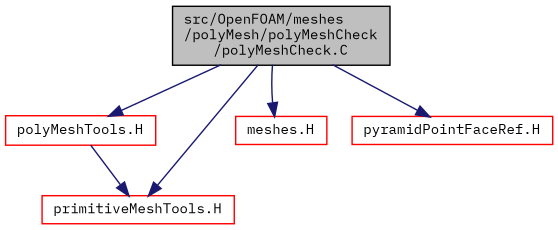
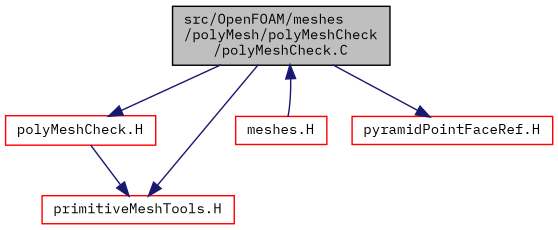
edge "src/OpenFOAM/meshes /polyMesh/polyMeshCheck /polyMeshCheck.C" -> "meshes.H": reversed
node "polyMeshTools.H": label "polyMeshTools.H" -> "polyMeshCheck.H"
